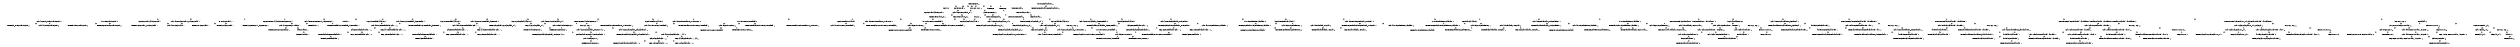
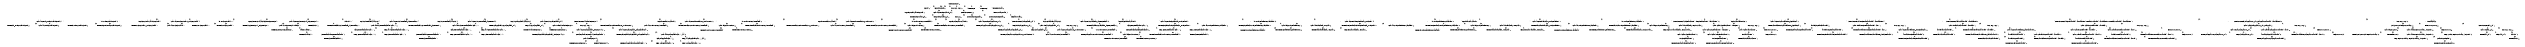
node "(LOCAL,File homeImplementationClass: java.io.File)": removed
edge "(<operator>.logicalNot,!homeImplementationClass.exists())" -> "(IDENTIFIER,beanStubClass,beanStubClass.exists())": now "(<operator>.logicalNot,!homeImplementationClass.exists())" -> "(exists,homeImplementationClass.exists())"
node "(IDENTIFIER,dd,(EntityDescriptor) dd)": added
